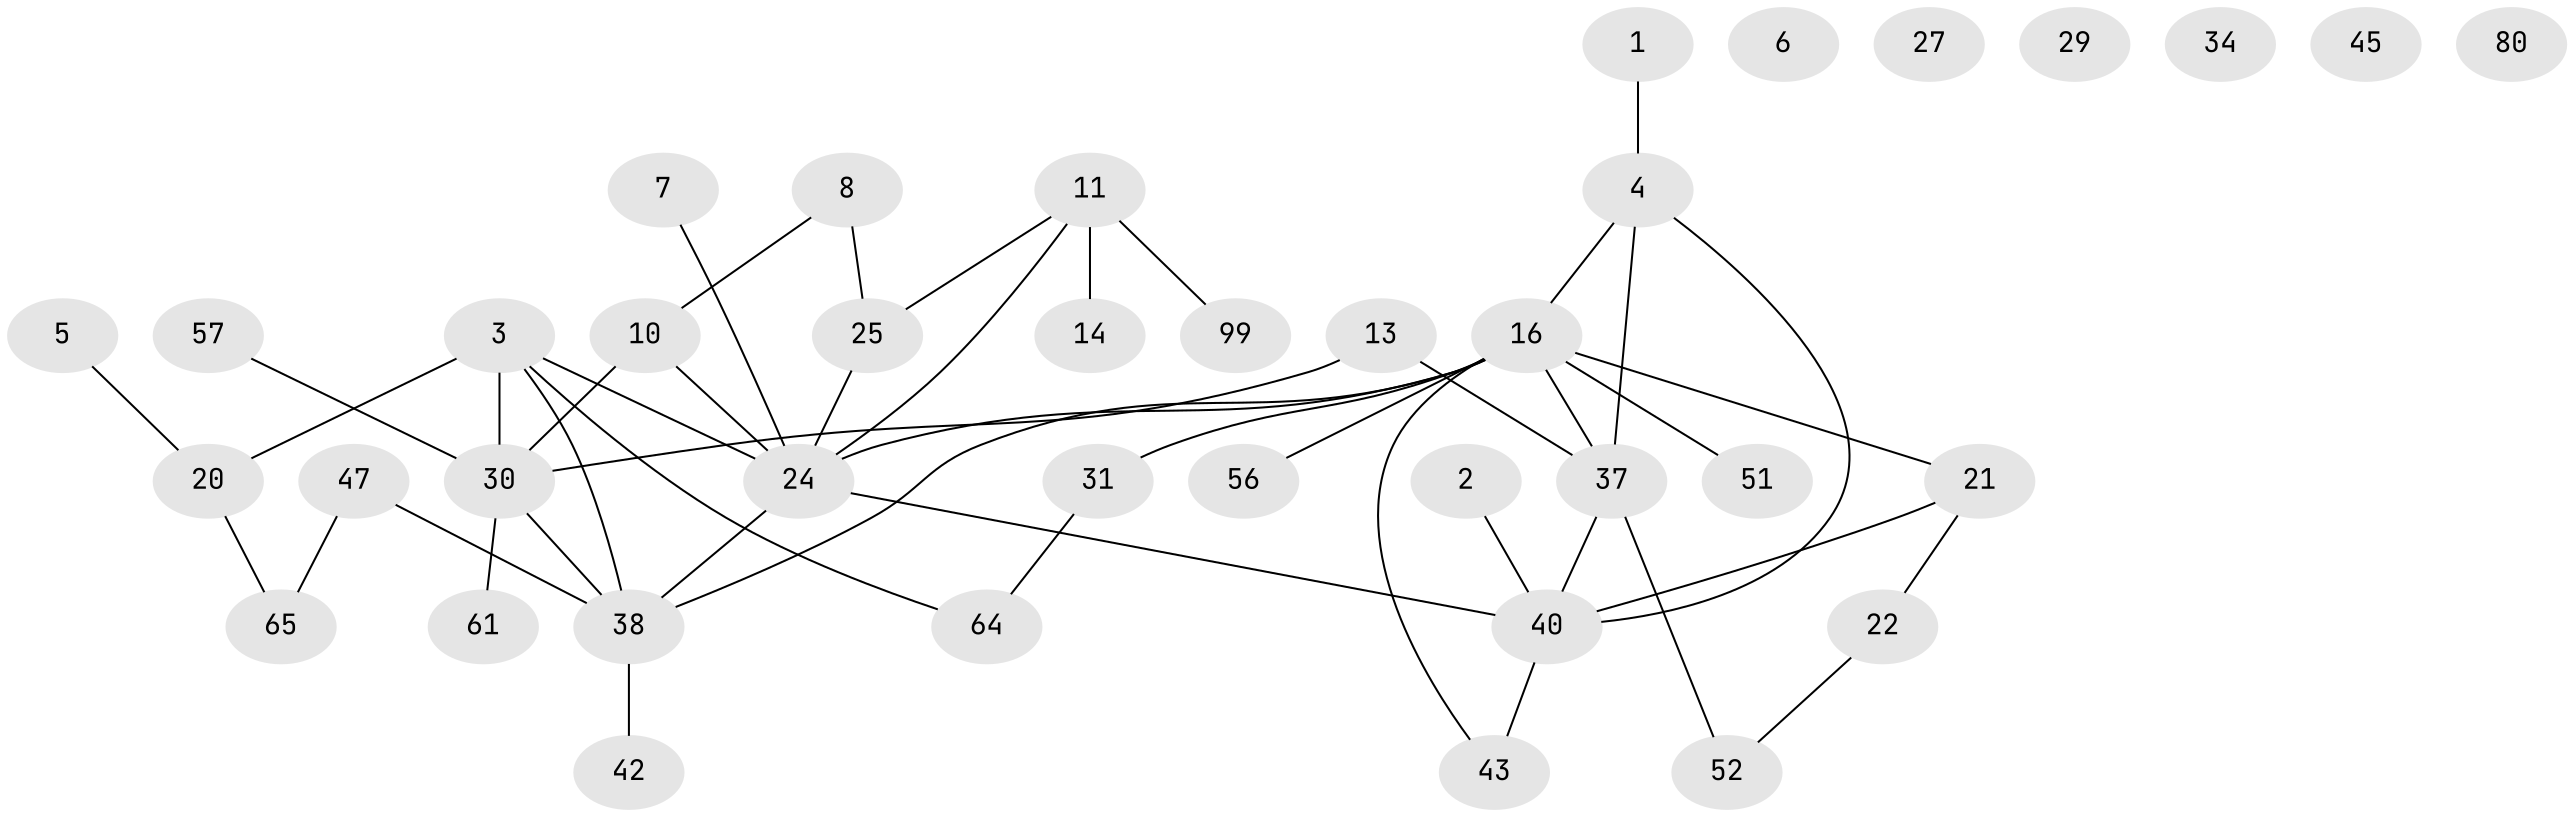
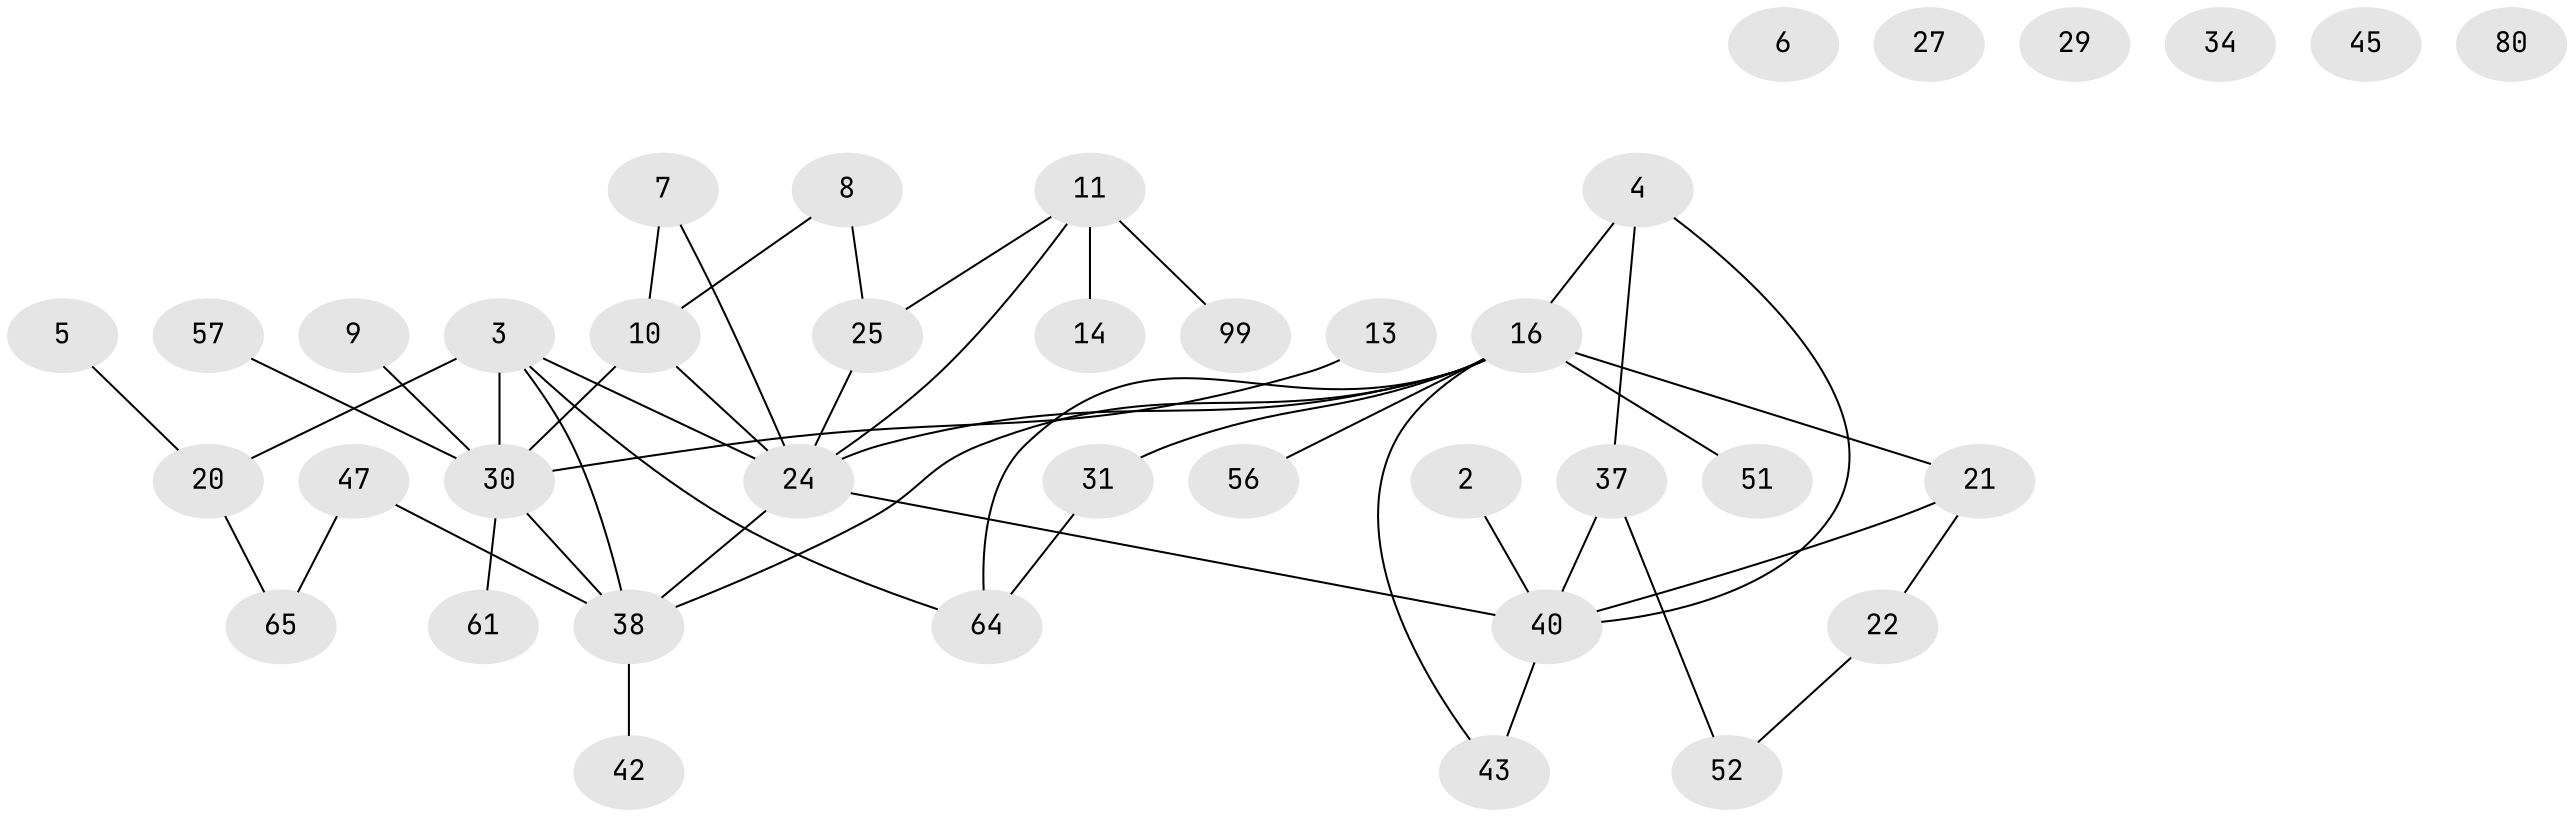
node "1": removed
edge "7" -- "10": added
node "9": added
edge "13" -- "37": removed
edge "16" -- "37": now "16" -- "64"
